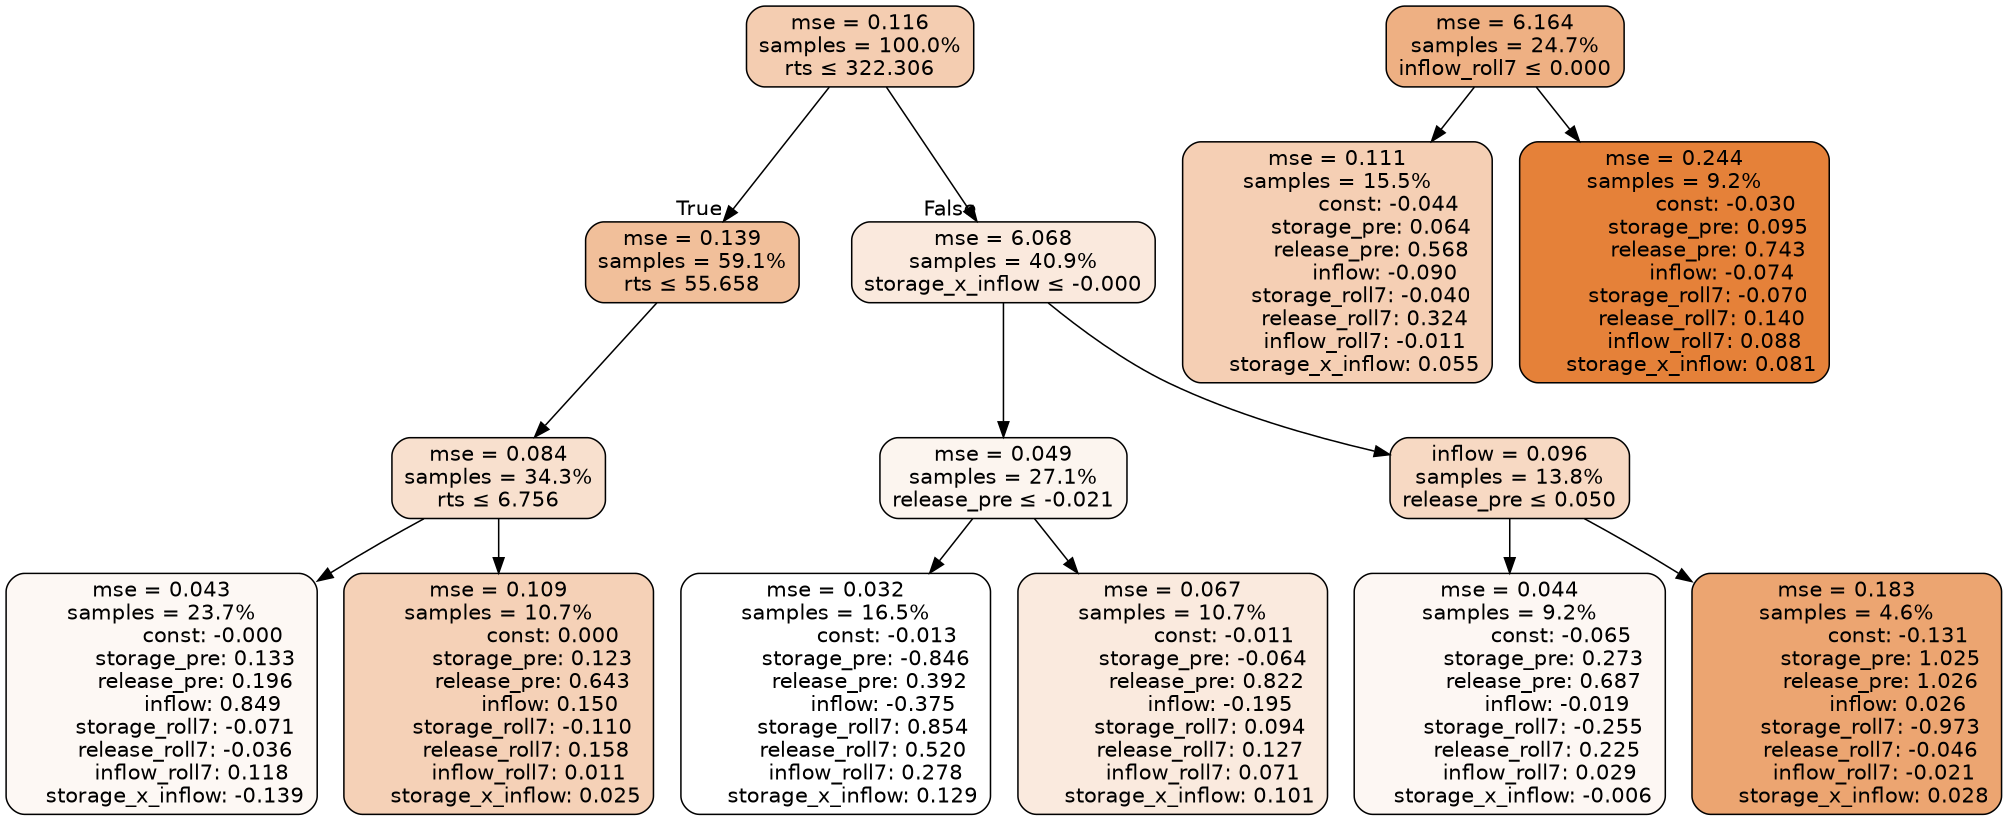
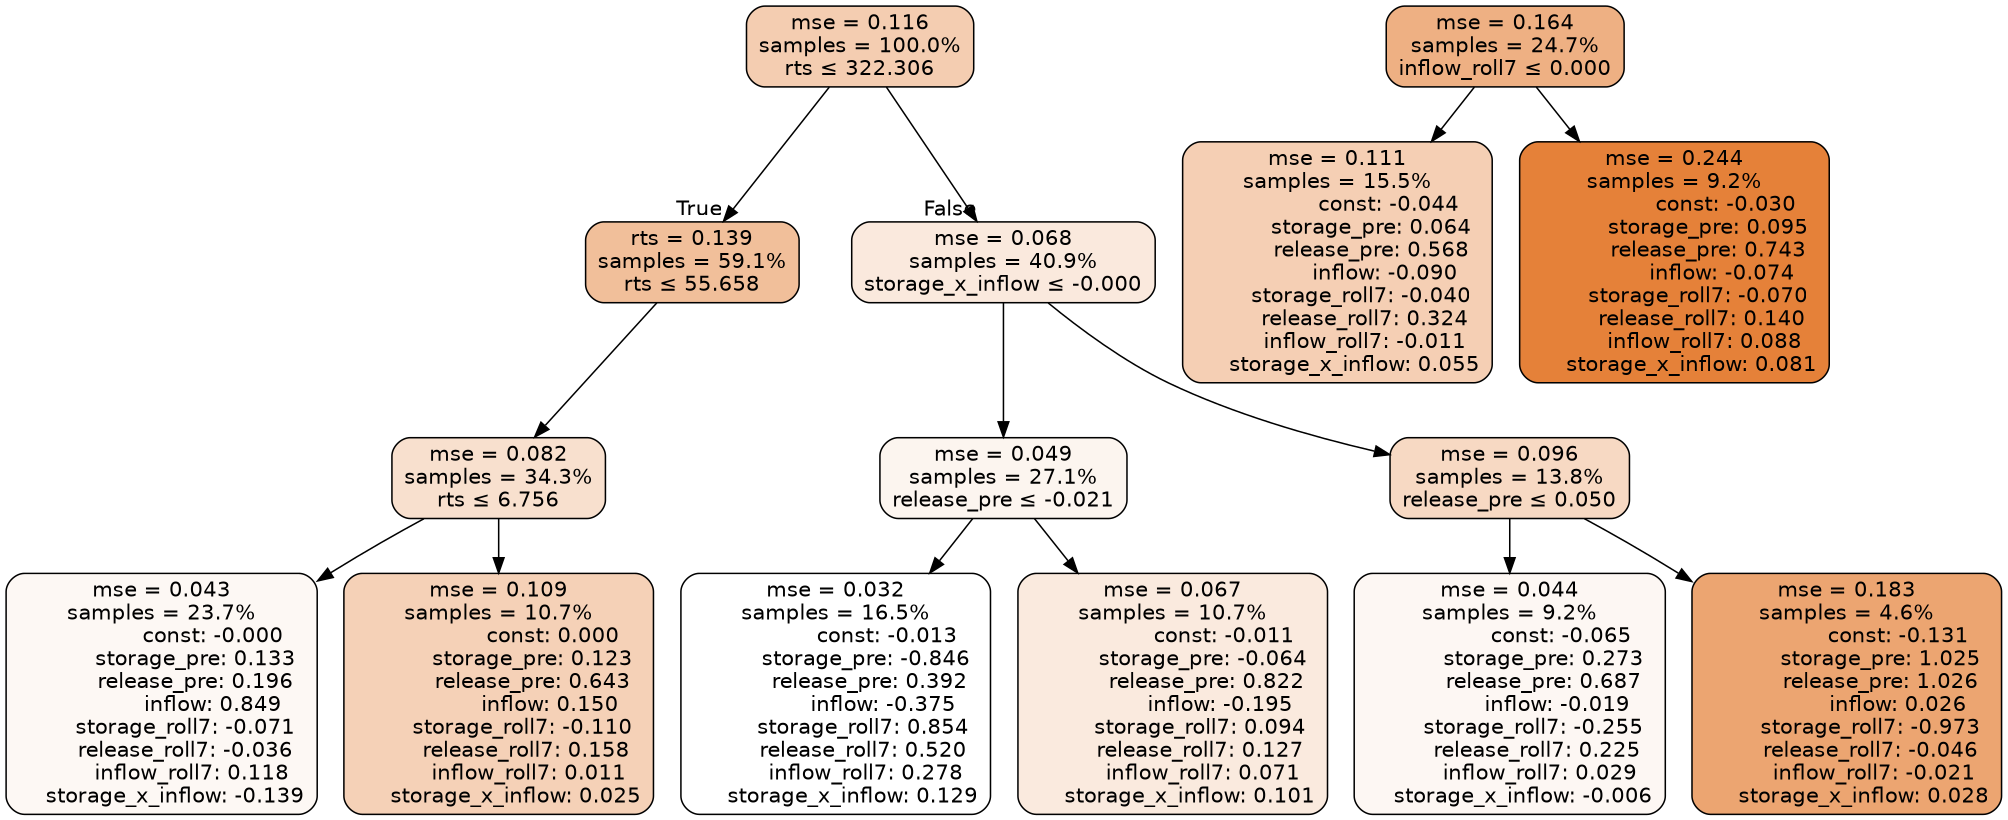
node "mse = 6.164 samples = 24.7% inflow_roll7 ≤ 0.000": label "mse = 6.164 samples = 24.7% inflow_roll7 ≤ 0.000" -> "mse = 0.164 samples = 24.7% inflow_roll7 ≤ 0.000"
node "mse = 0.139 samples = 59.1% rts ≤ 55.658": label "mse = 0.139 samples = 59.1% rts ≤ 55.658" -> "rts = 0.139 samples = 59.1% rts ≤ 55.658"
node "mse = 6.068 samples = 40.9% storage_x_inflow ≤ -0.000": label "mse = 6.068 samples = 40.9% storage_x_inflow ≤ -0.000" -> "mse = 0.068 samples = 40.9% storage_x_inflow ≤ -0.000"
node "mse = 0.084 samples = 34.3% rts ≤ 6.756": label "mse = 0.084 samples = 34.3% rts ≤ 6.756" -> "mse = 0.082 samples = 34.3% rts ≤ 6.756"
node "inflow = 0.096 samples = 13.8% release_pre ≤ 0.050": label "inflow = 0.096 samples = 13.8% release_pre ≤ 0.050" -> "mse = 0.096 samples = 13.8% release_pre ≤ 0.050"
